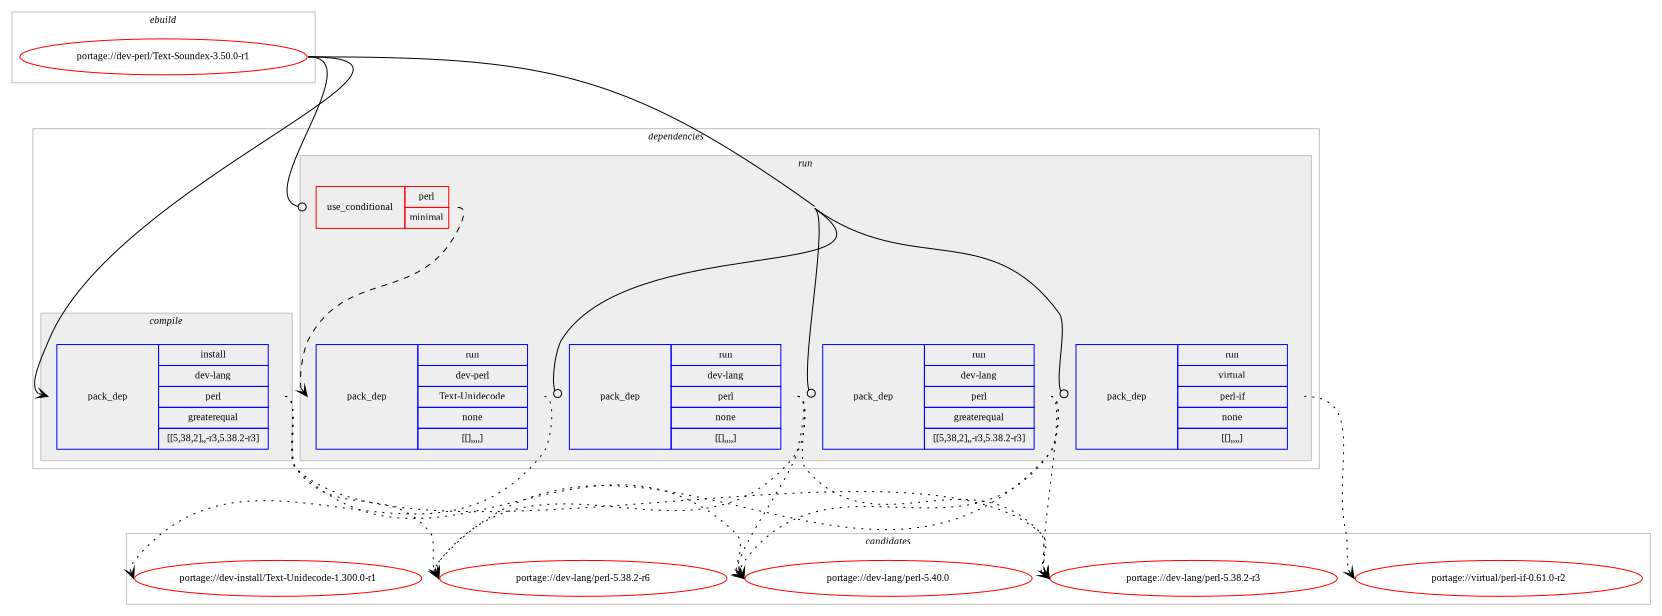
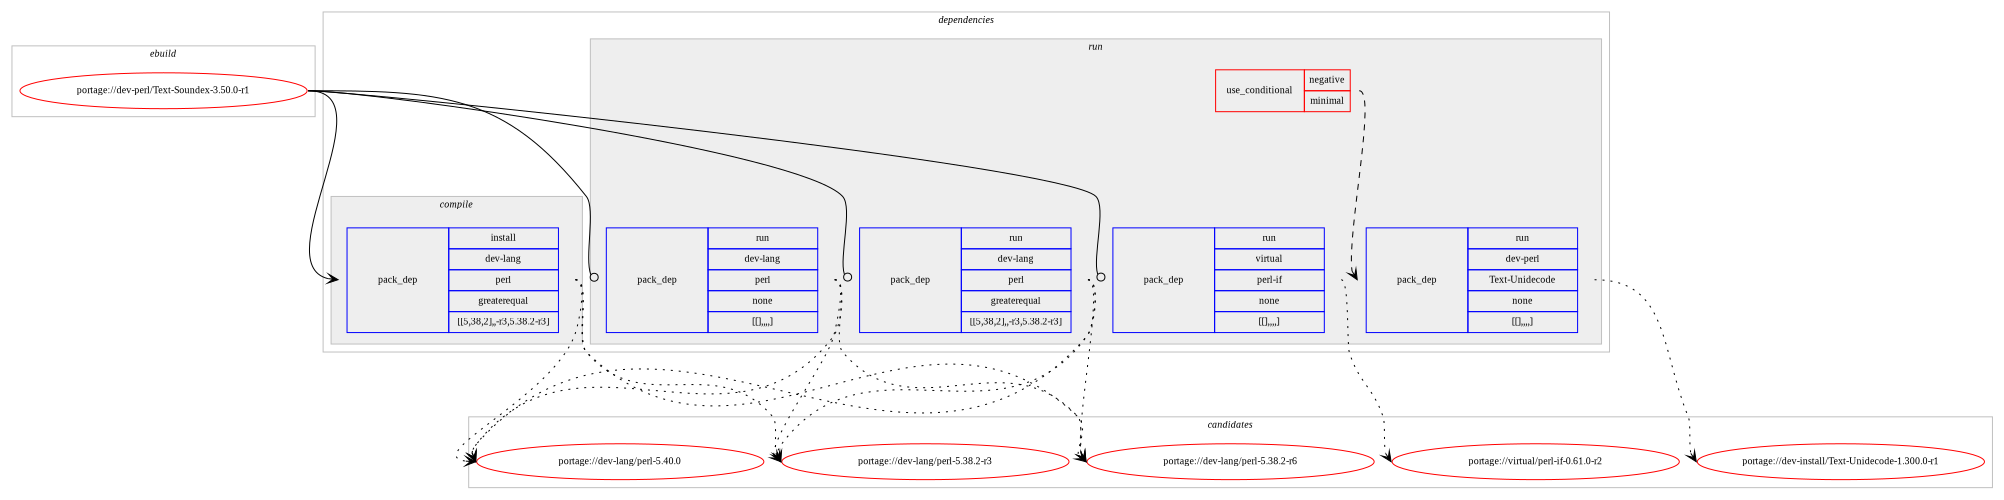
edge "portage://dev-perl/Text-Soundex-3.50.0-r1" -> "use_conditional": removed
node "use_conditional": text "perl" -> "negative"
